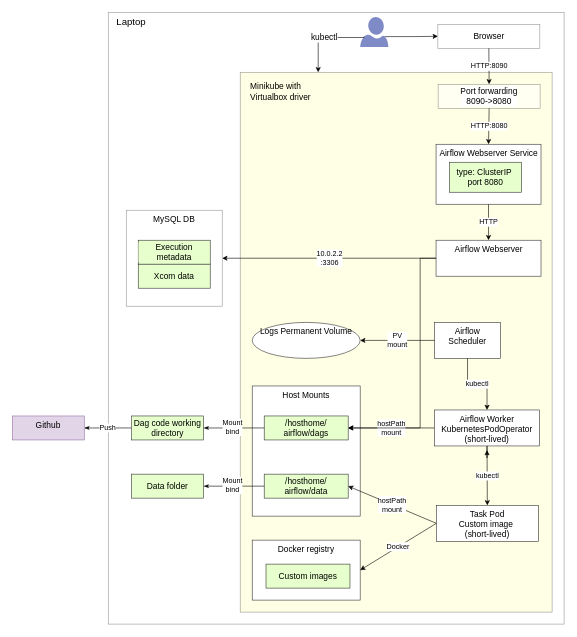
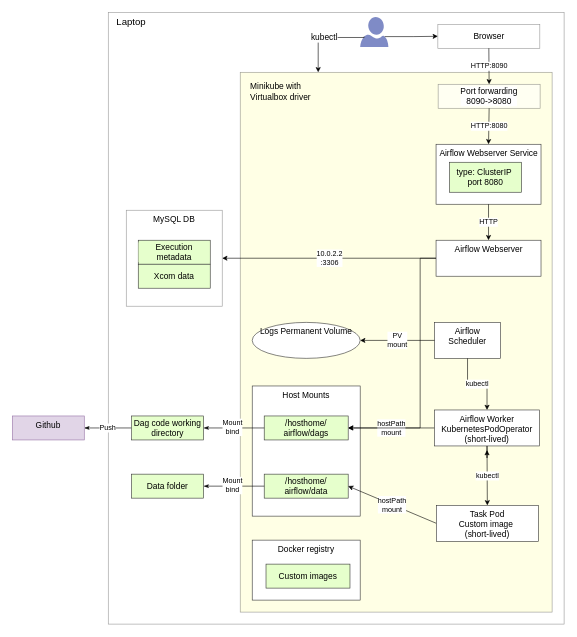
edge "Task Pod Custom image (short-lived)" -> "Docker registry": removed, label "Docker"
